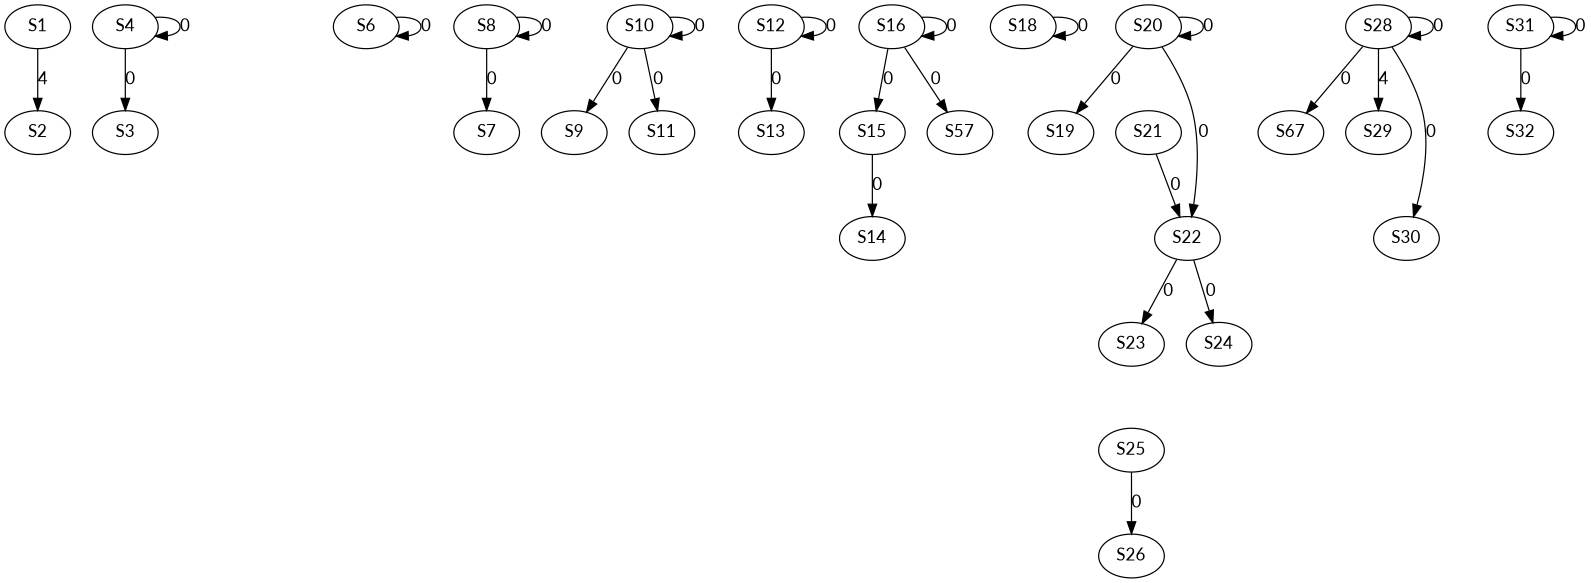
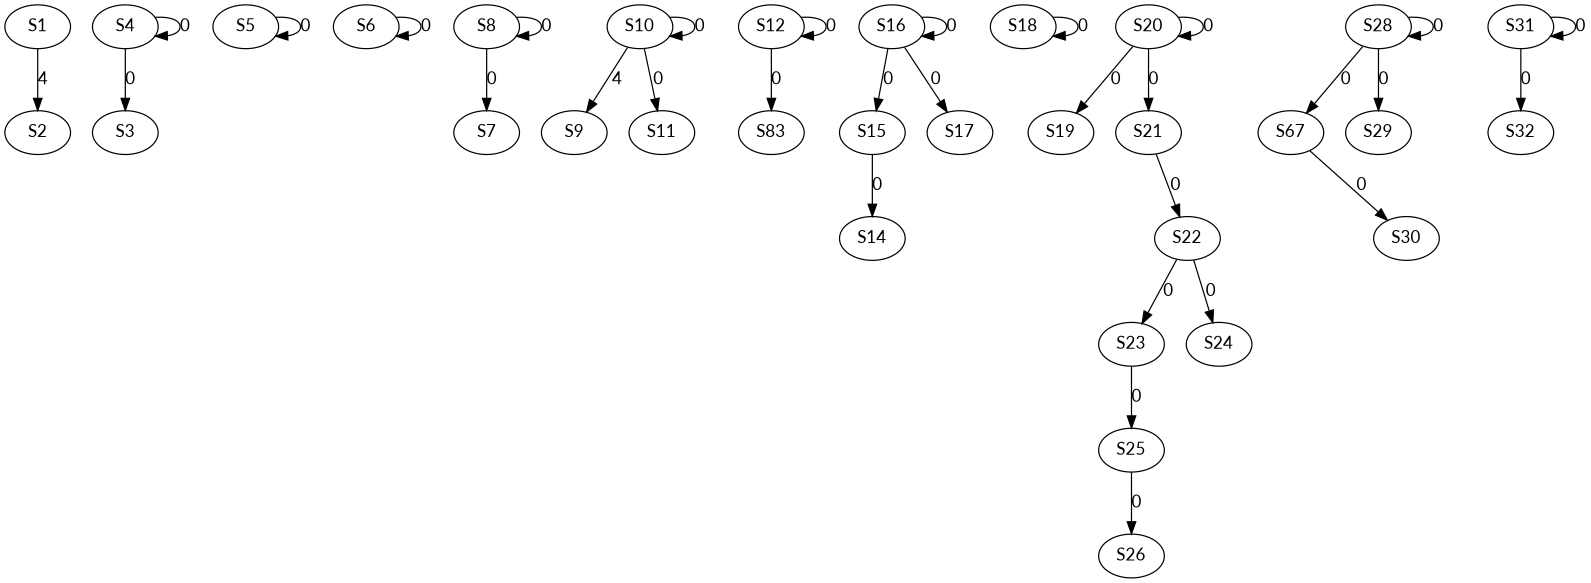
node "S5": added
edge "S10" -> "S9": label "0" -> "4"
edge "S28" -> "S29": label "4" -> "0"
edge "S20" -> "S22": now "S20" -> "S21"
edge "S28" -> "S30": now "S67" -> "S30"
node "S13": label "S13" -> "S83"
node "S57": label "S57" -> "S17"
edge "S23" -> "S25": added, label "0"
